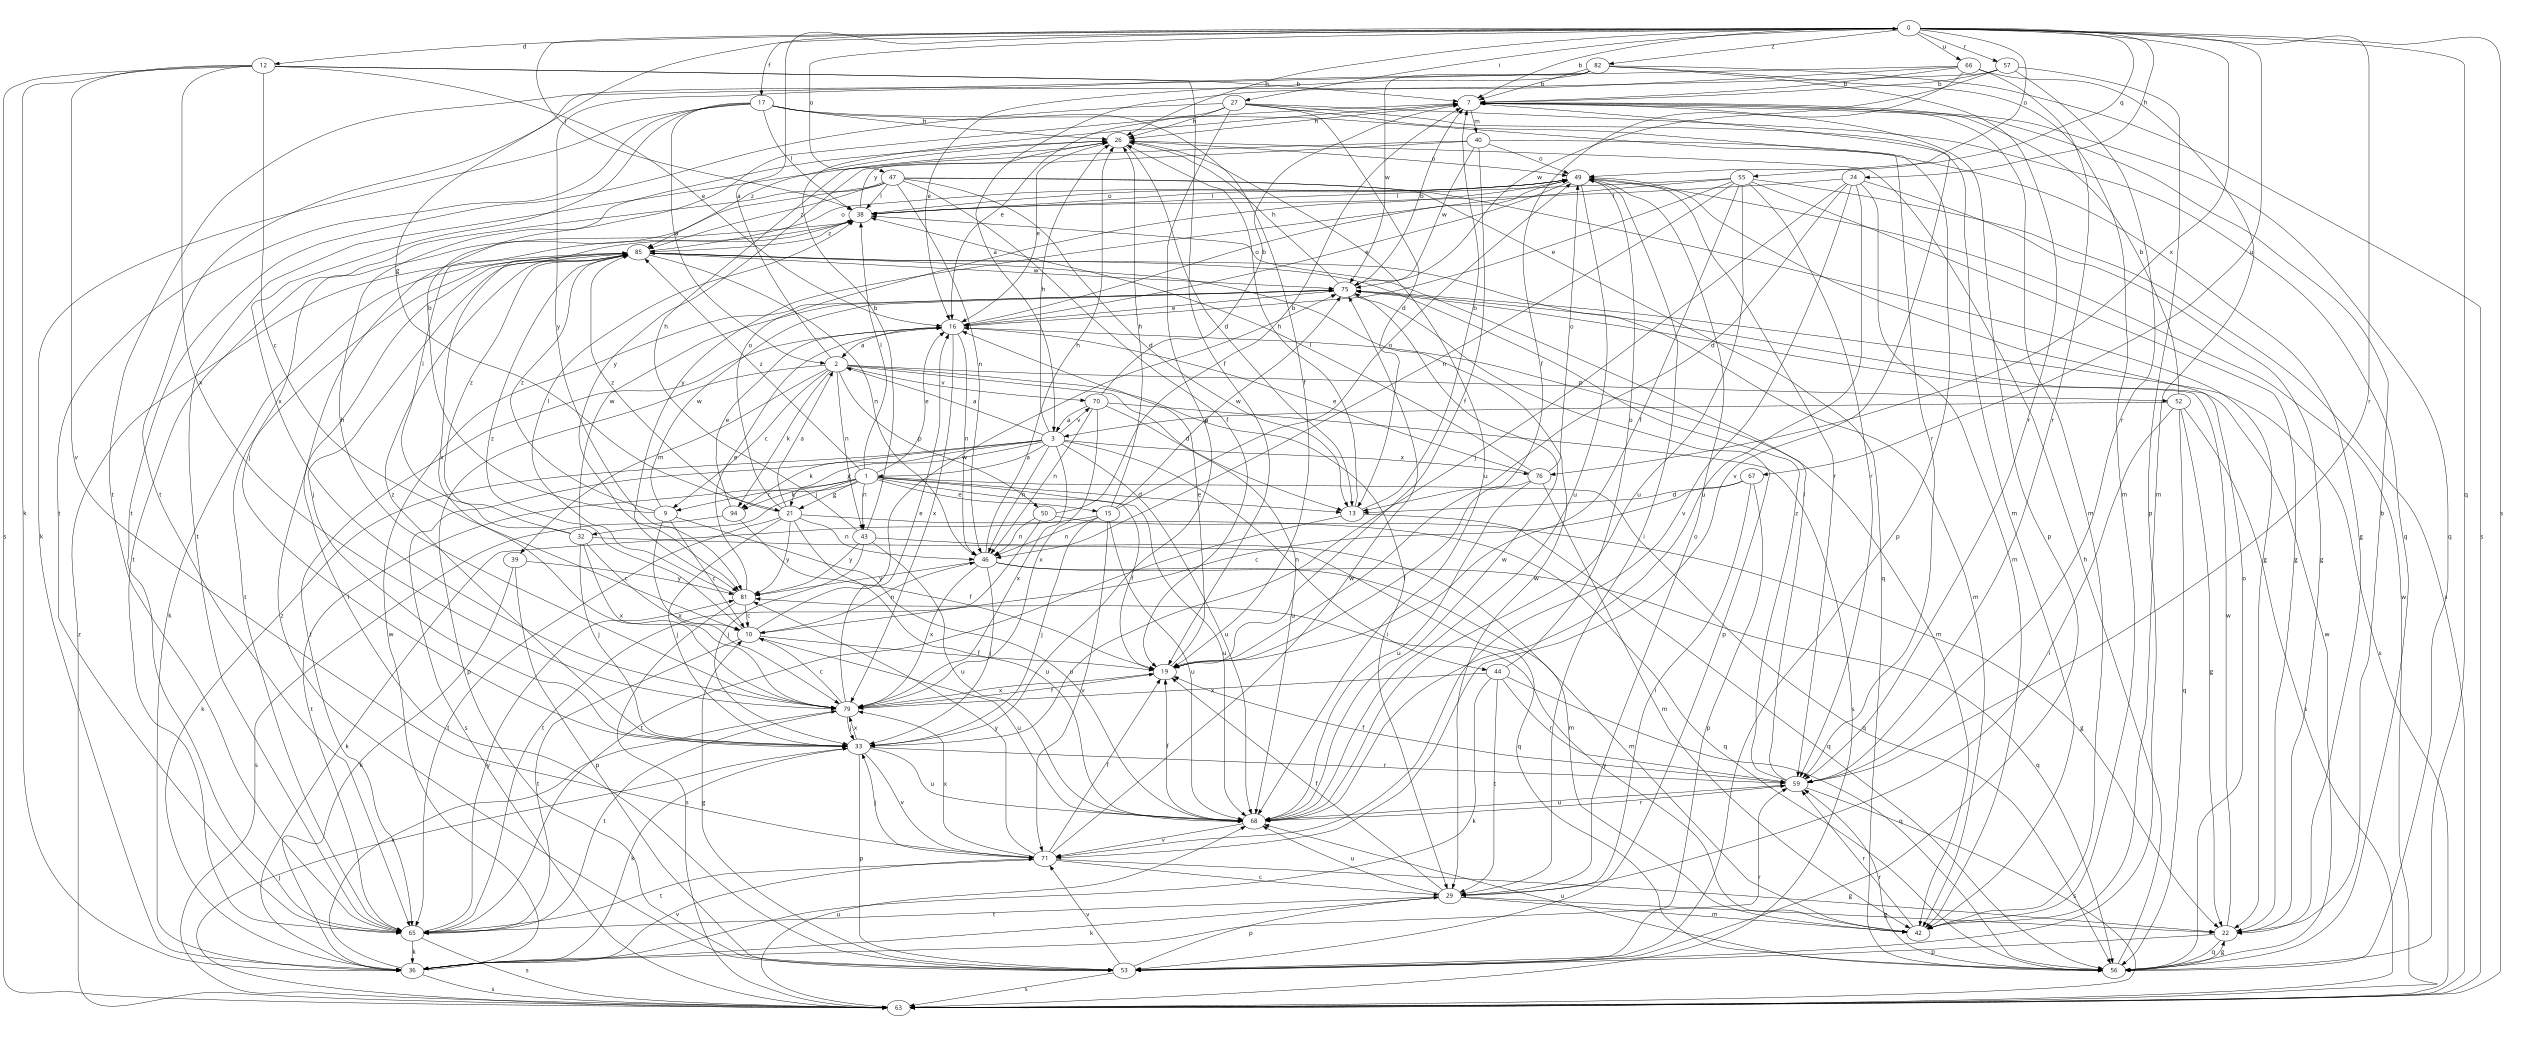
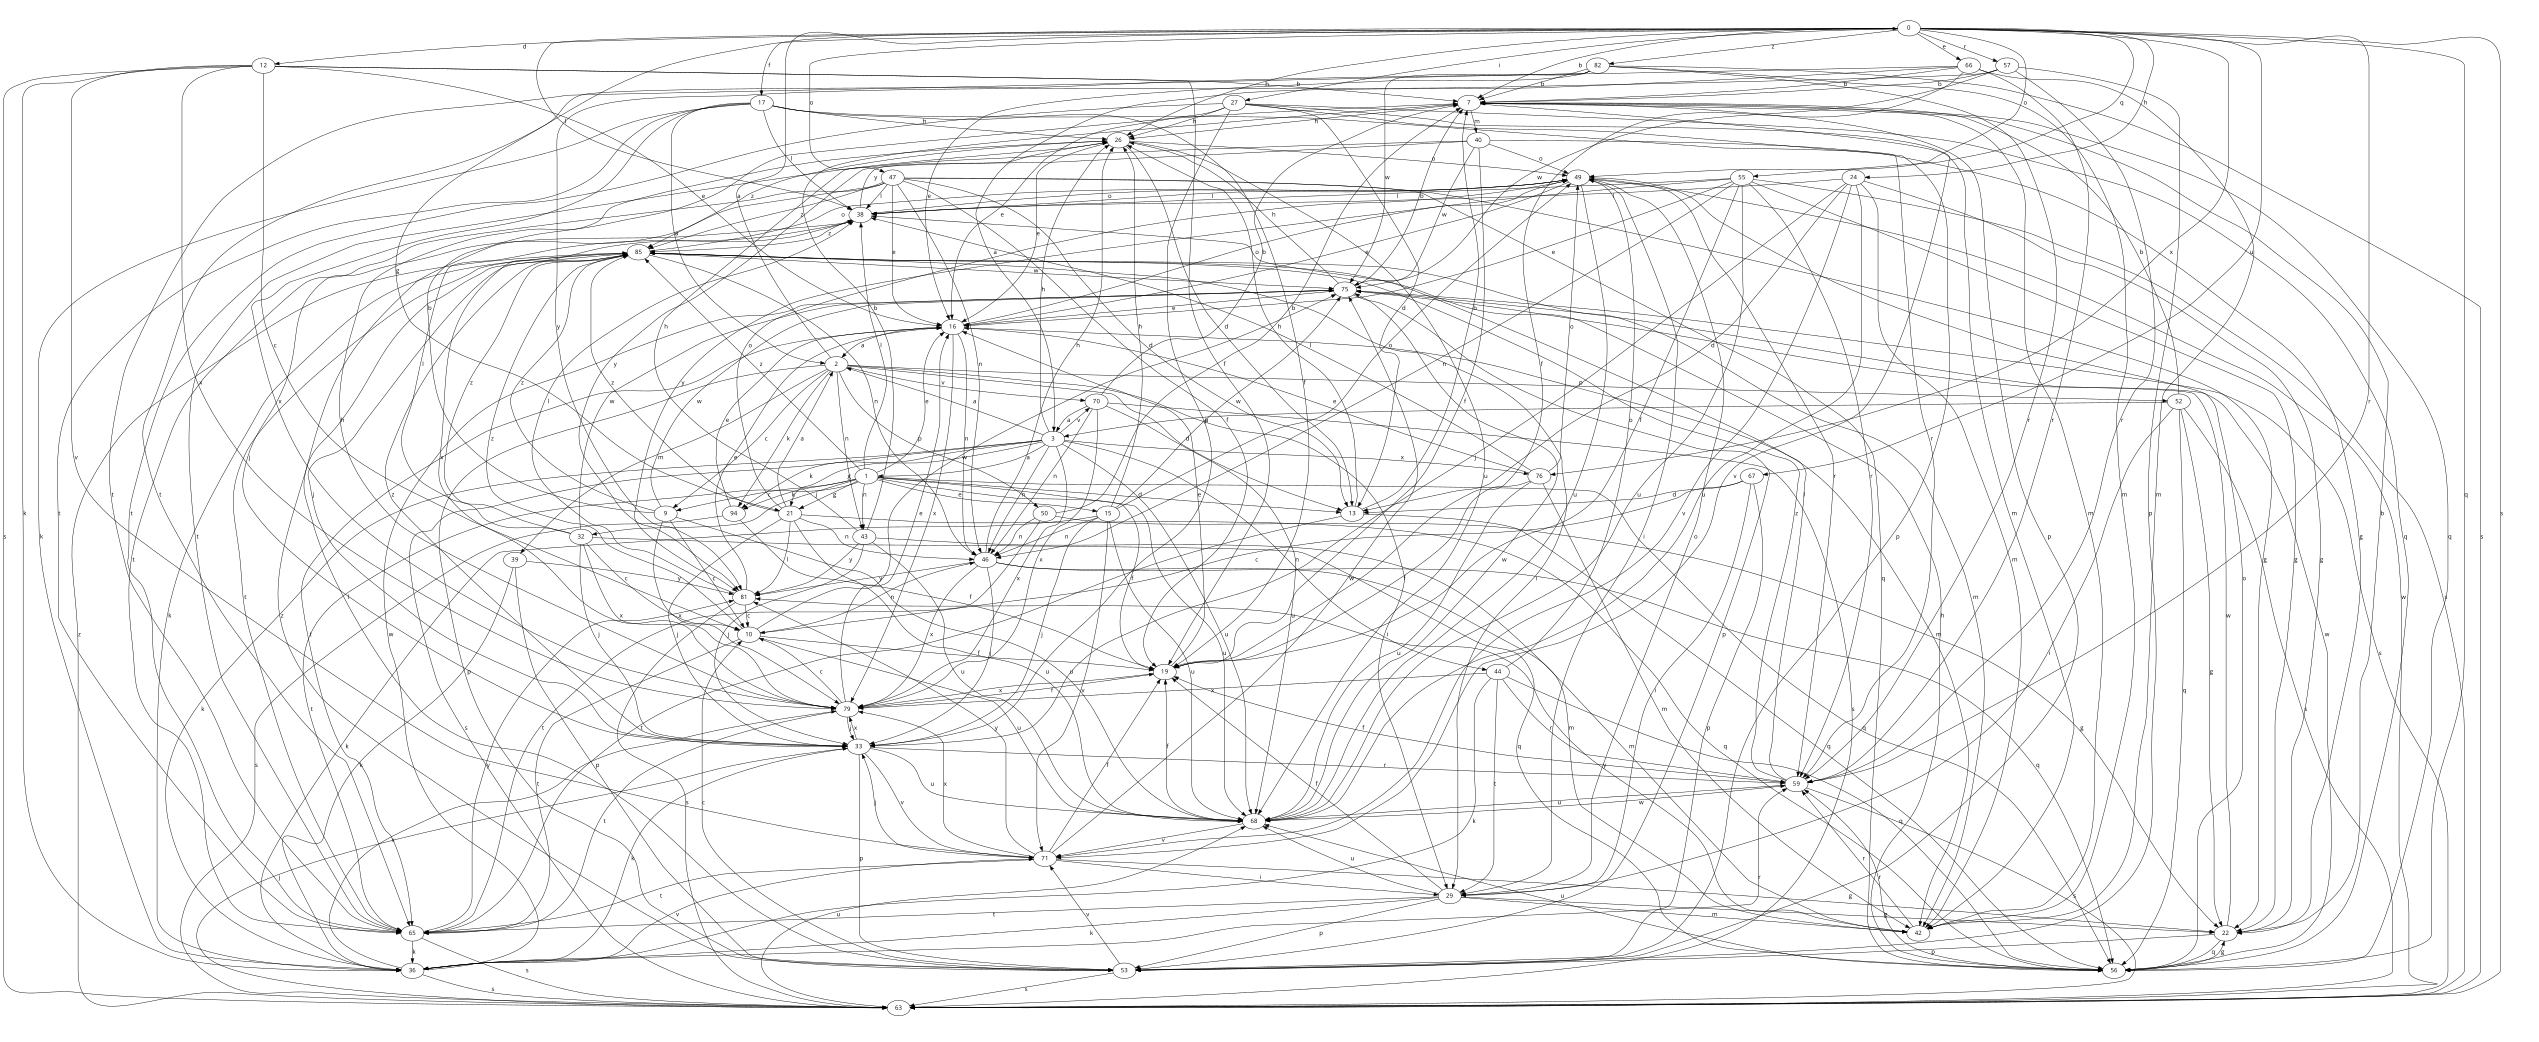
edge "0" -> "66": label "u" -> "e"
edge "56" -> "26": now "56" -> "85"
edge "47" -> "16": added, label "e"
edge "21" -> "81": label "y" -> "l"
edge "85" -> "29": label "w" -> "i"
edge "21" -> "65": removed, label "t"
edge "53" -> "10": label "g" -> "c"
edge "68" -> "59": label "r" -> "w"
edge "71" -> "29": label "c" -> "i"
edge "53" -> "29": reversed
